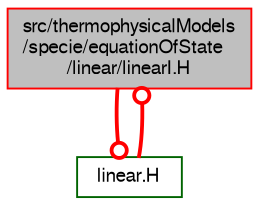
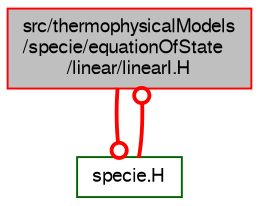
node "linear.H": label "linear.H" -> "specie.H"
